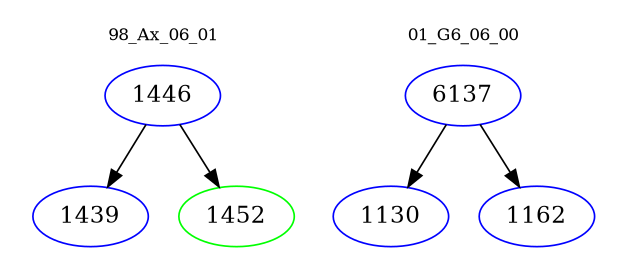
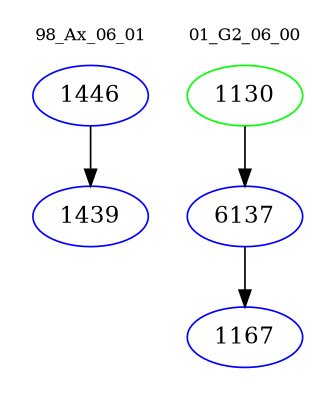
cluster "01_G6_06_00": label "01_G6_06_00" -> "01_G2_06_00"
edge "6137" -> "1130": reversed
node "1452": removed
node "1130": color blue -> green
node "1162": label "1162" -> "1167"
